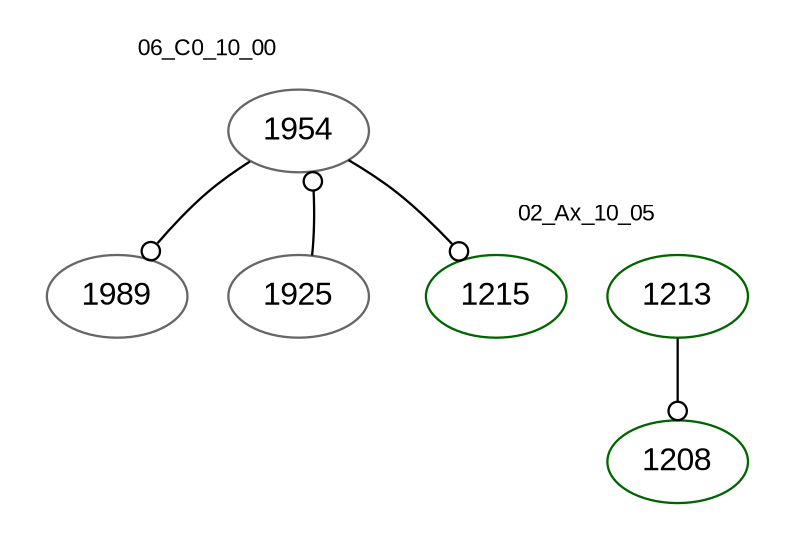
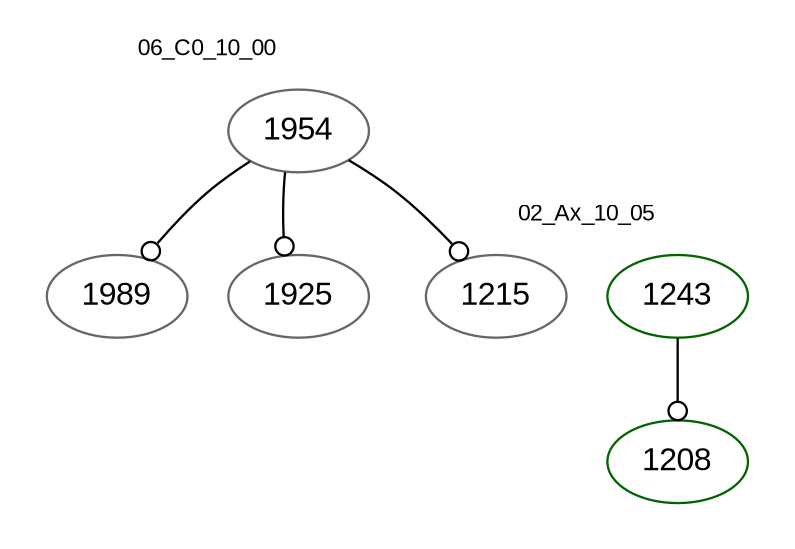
edge "1925" -> "1954": reversed
node "1215": color darkgreen -> gray40
node "1213": label "1213" -> "1243"
